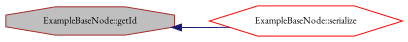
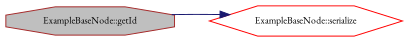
edge "ExampleBaseNode::serialize" -> "ExampleBaseNode::getId": reversed
